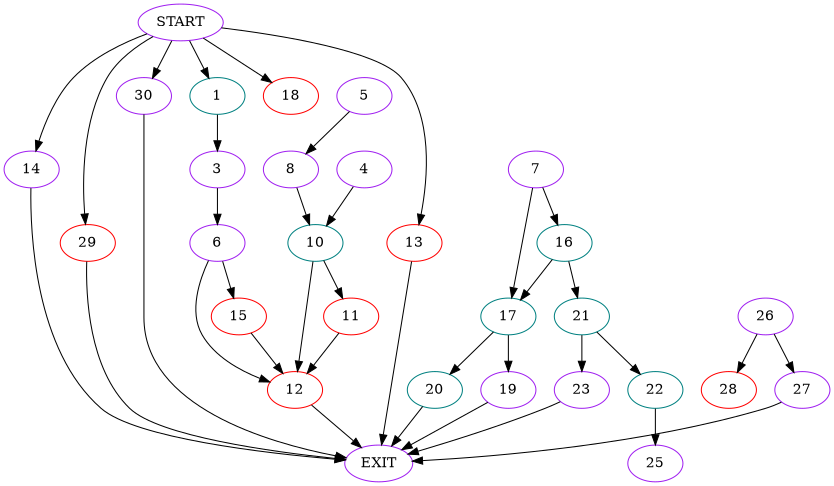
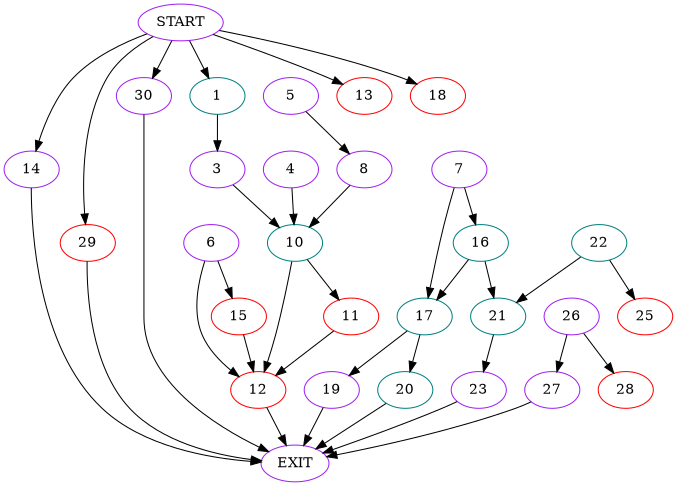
edge "3" -> "6": now "3" -> "10"
edge "13" -> "EXIT": removed
edge "21" -> "22": reversed
node "25": color purple -> red
